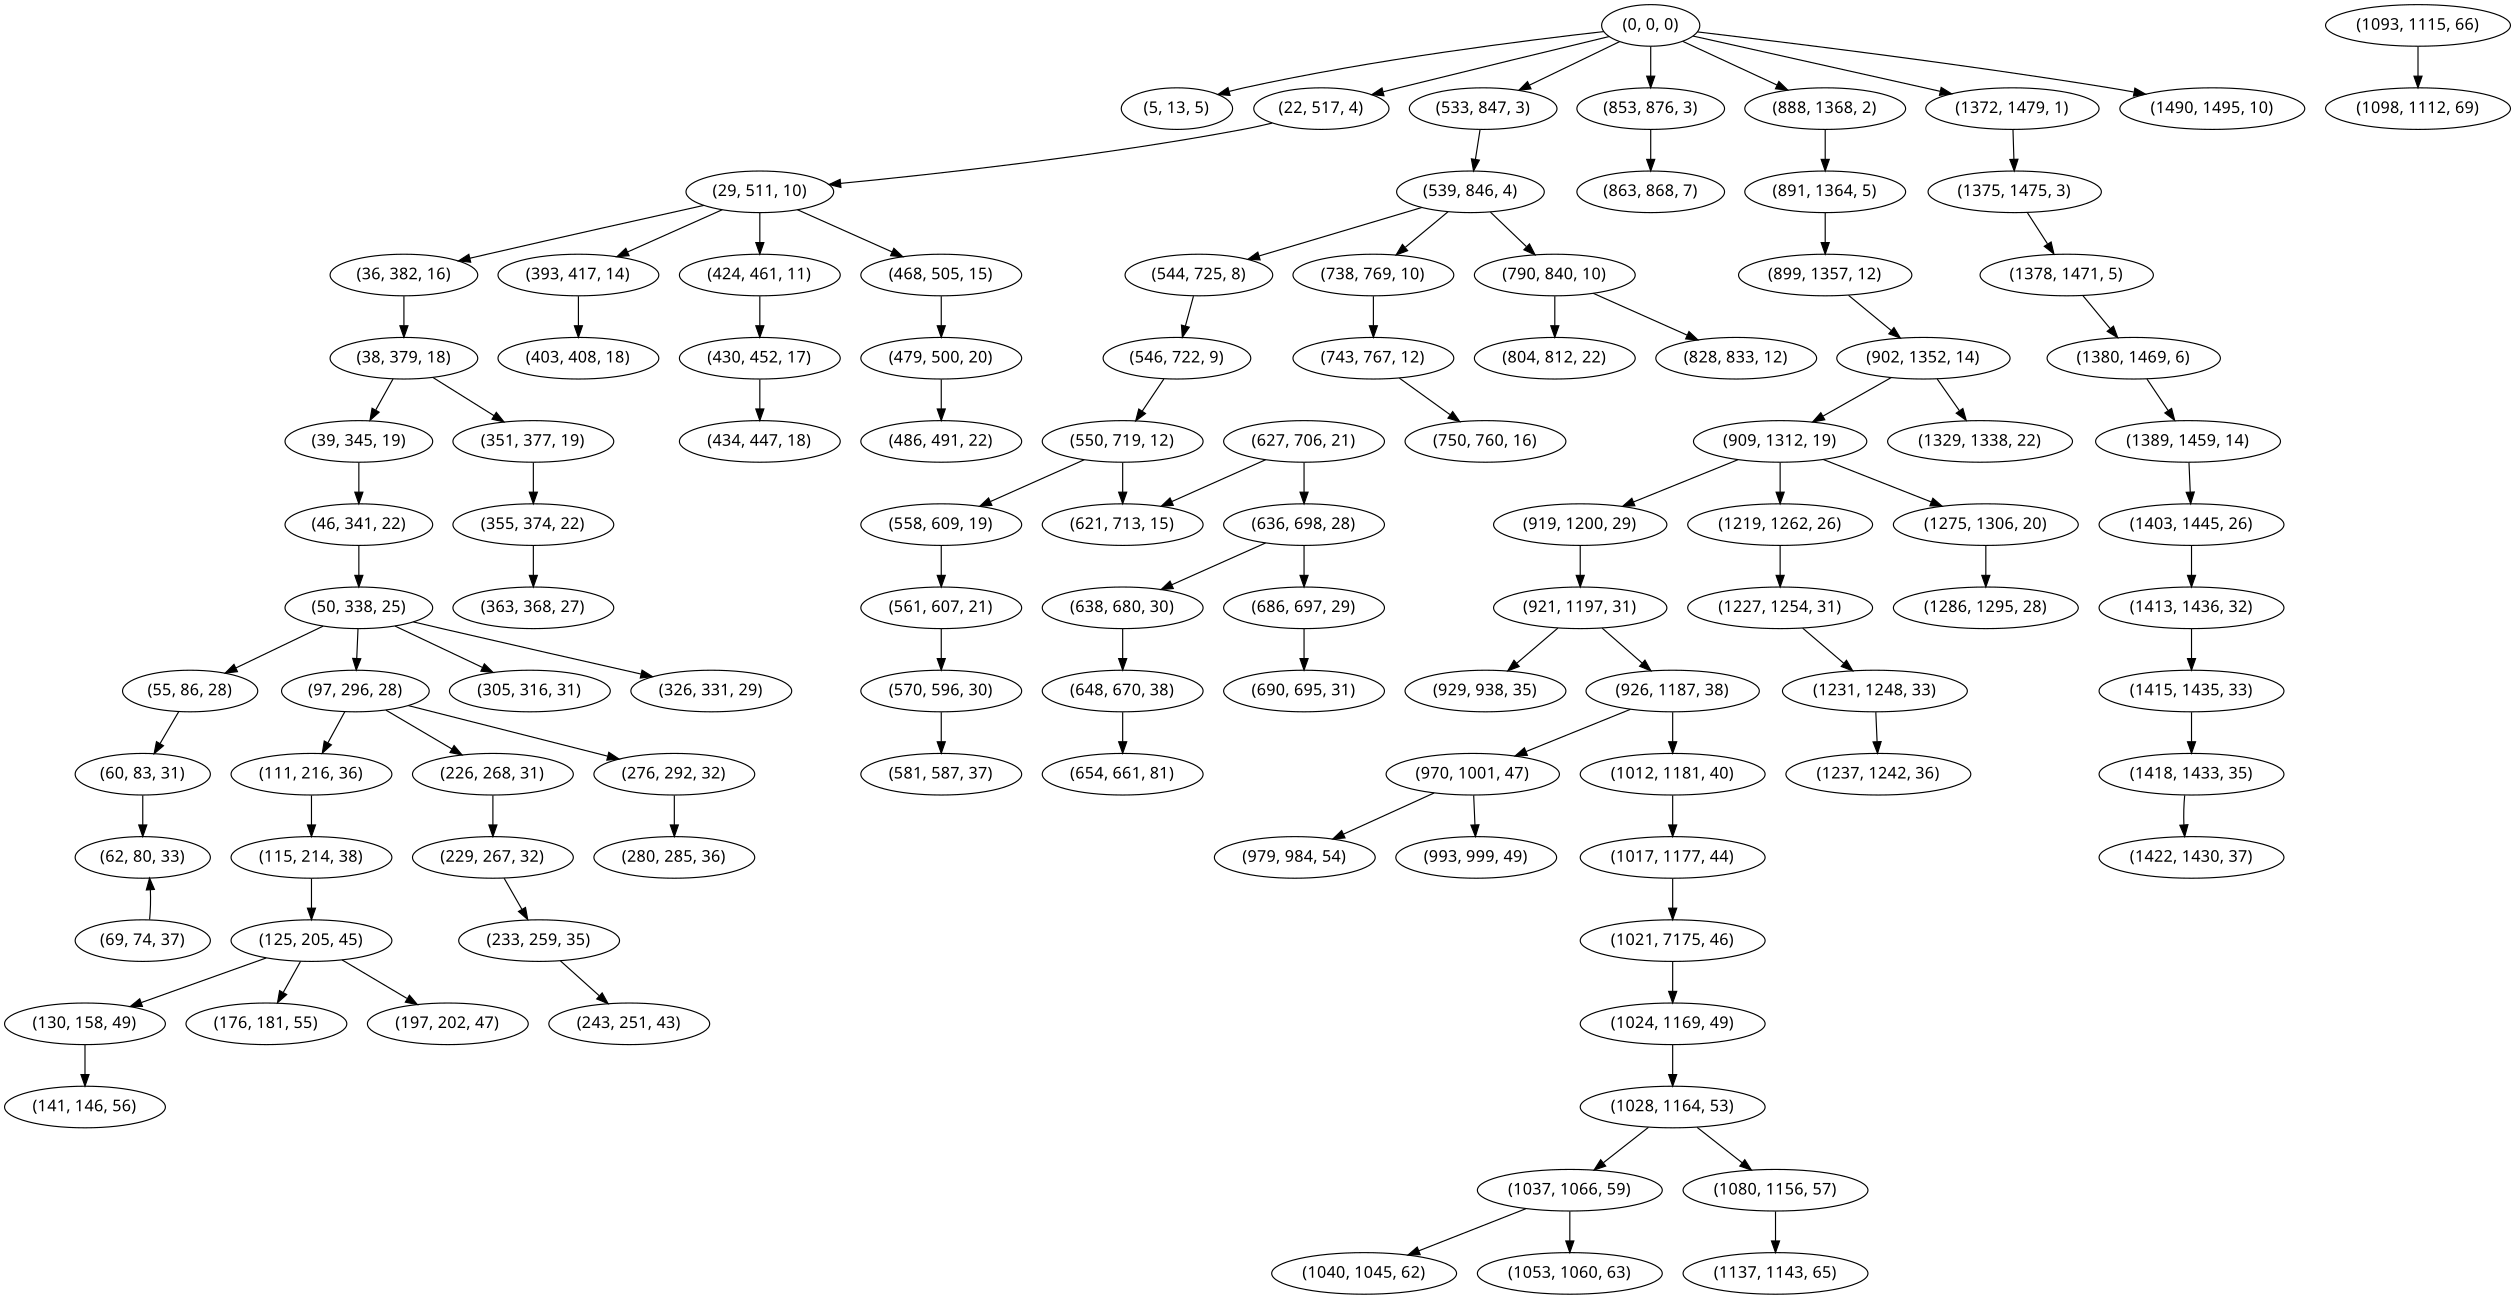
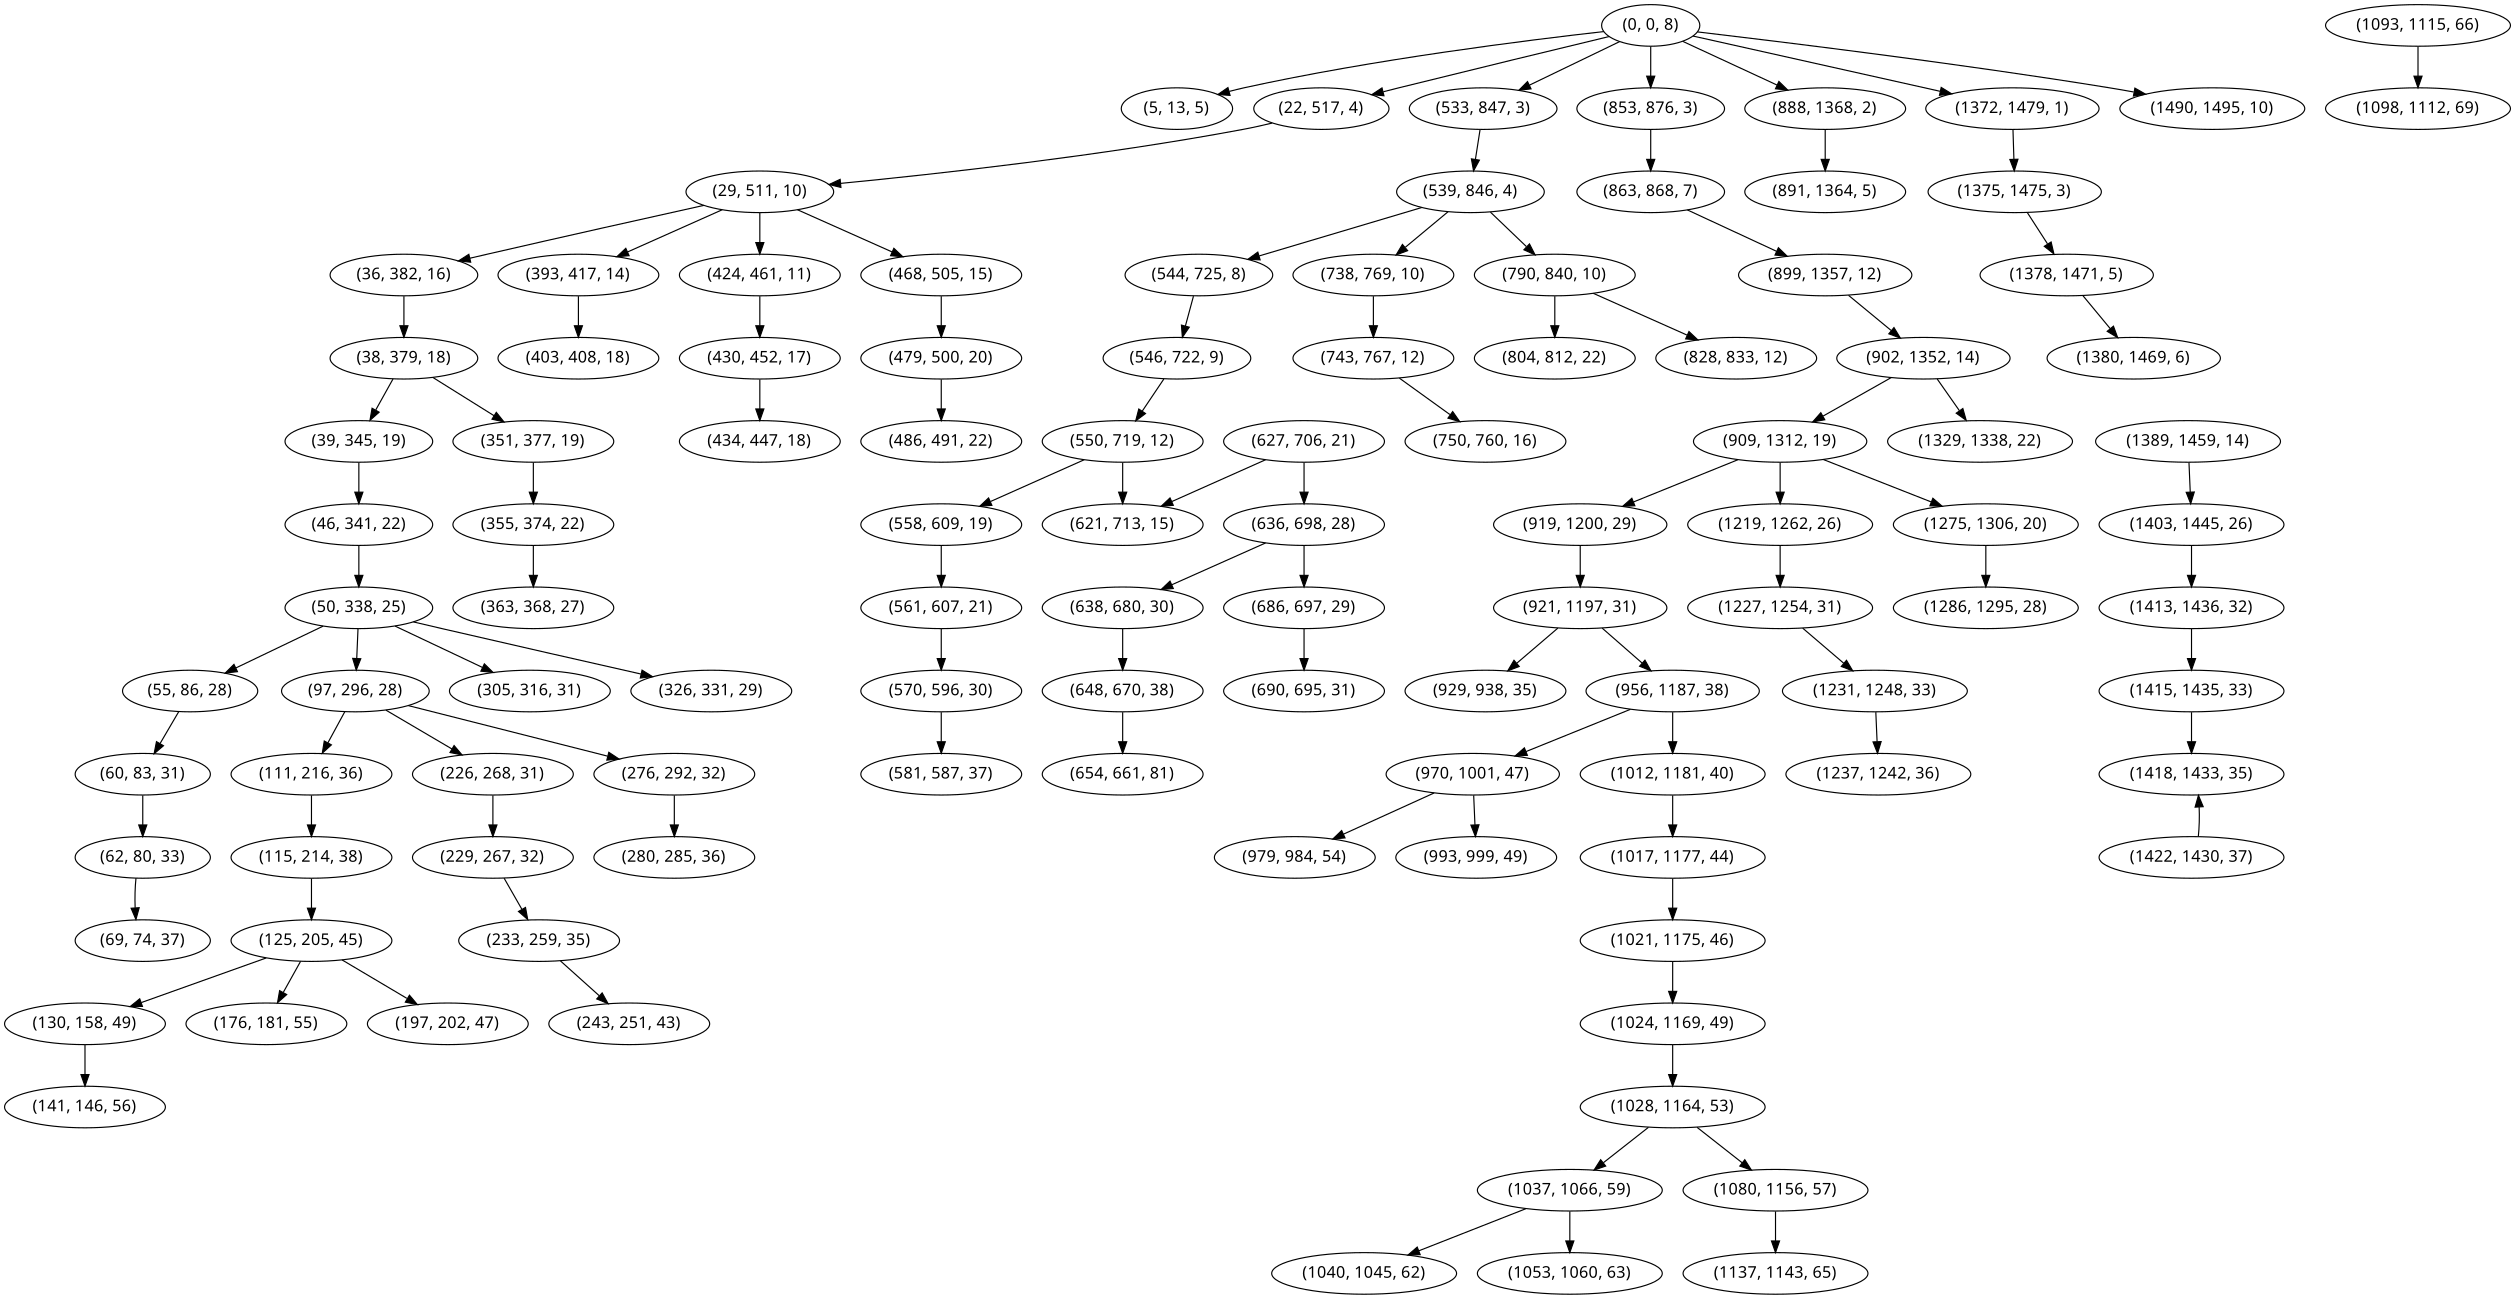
node "(0, 0, 0)": label "(0, 0, 0)" -> "(0, 0, 8)"
edge "(891, 1364, 5)" -> "(899, 1357, 12)": now "(863, 868, 7)" -> "(899, 1357, 12)"
edge "(1380, 1469, 6)" -> "(1389, 1459, 14)": removed
node "(926, 1187, 38)": label "(926, 1187, 38)" -> "(956, 1187, 38)"
edge "(1418, 1433, 35)" -> "(1422, 1430, 37)": reversed
edge "(69, 74, 37)" -> "(62, 80, 33)": reversed
node "(1021, 7175, 46)": label "(1021, 7175, 46)" -> "(1021, 1175, 46)"
